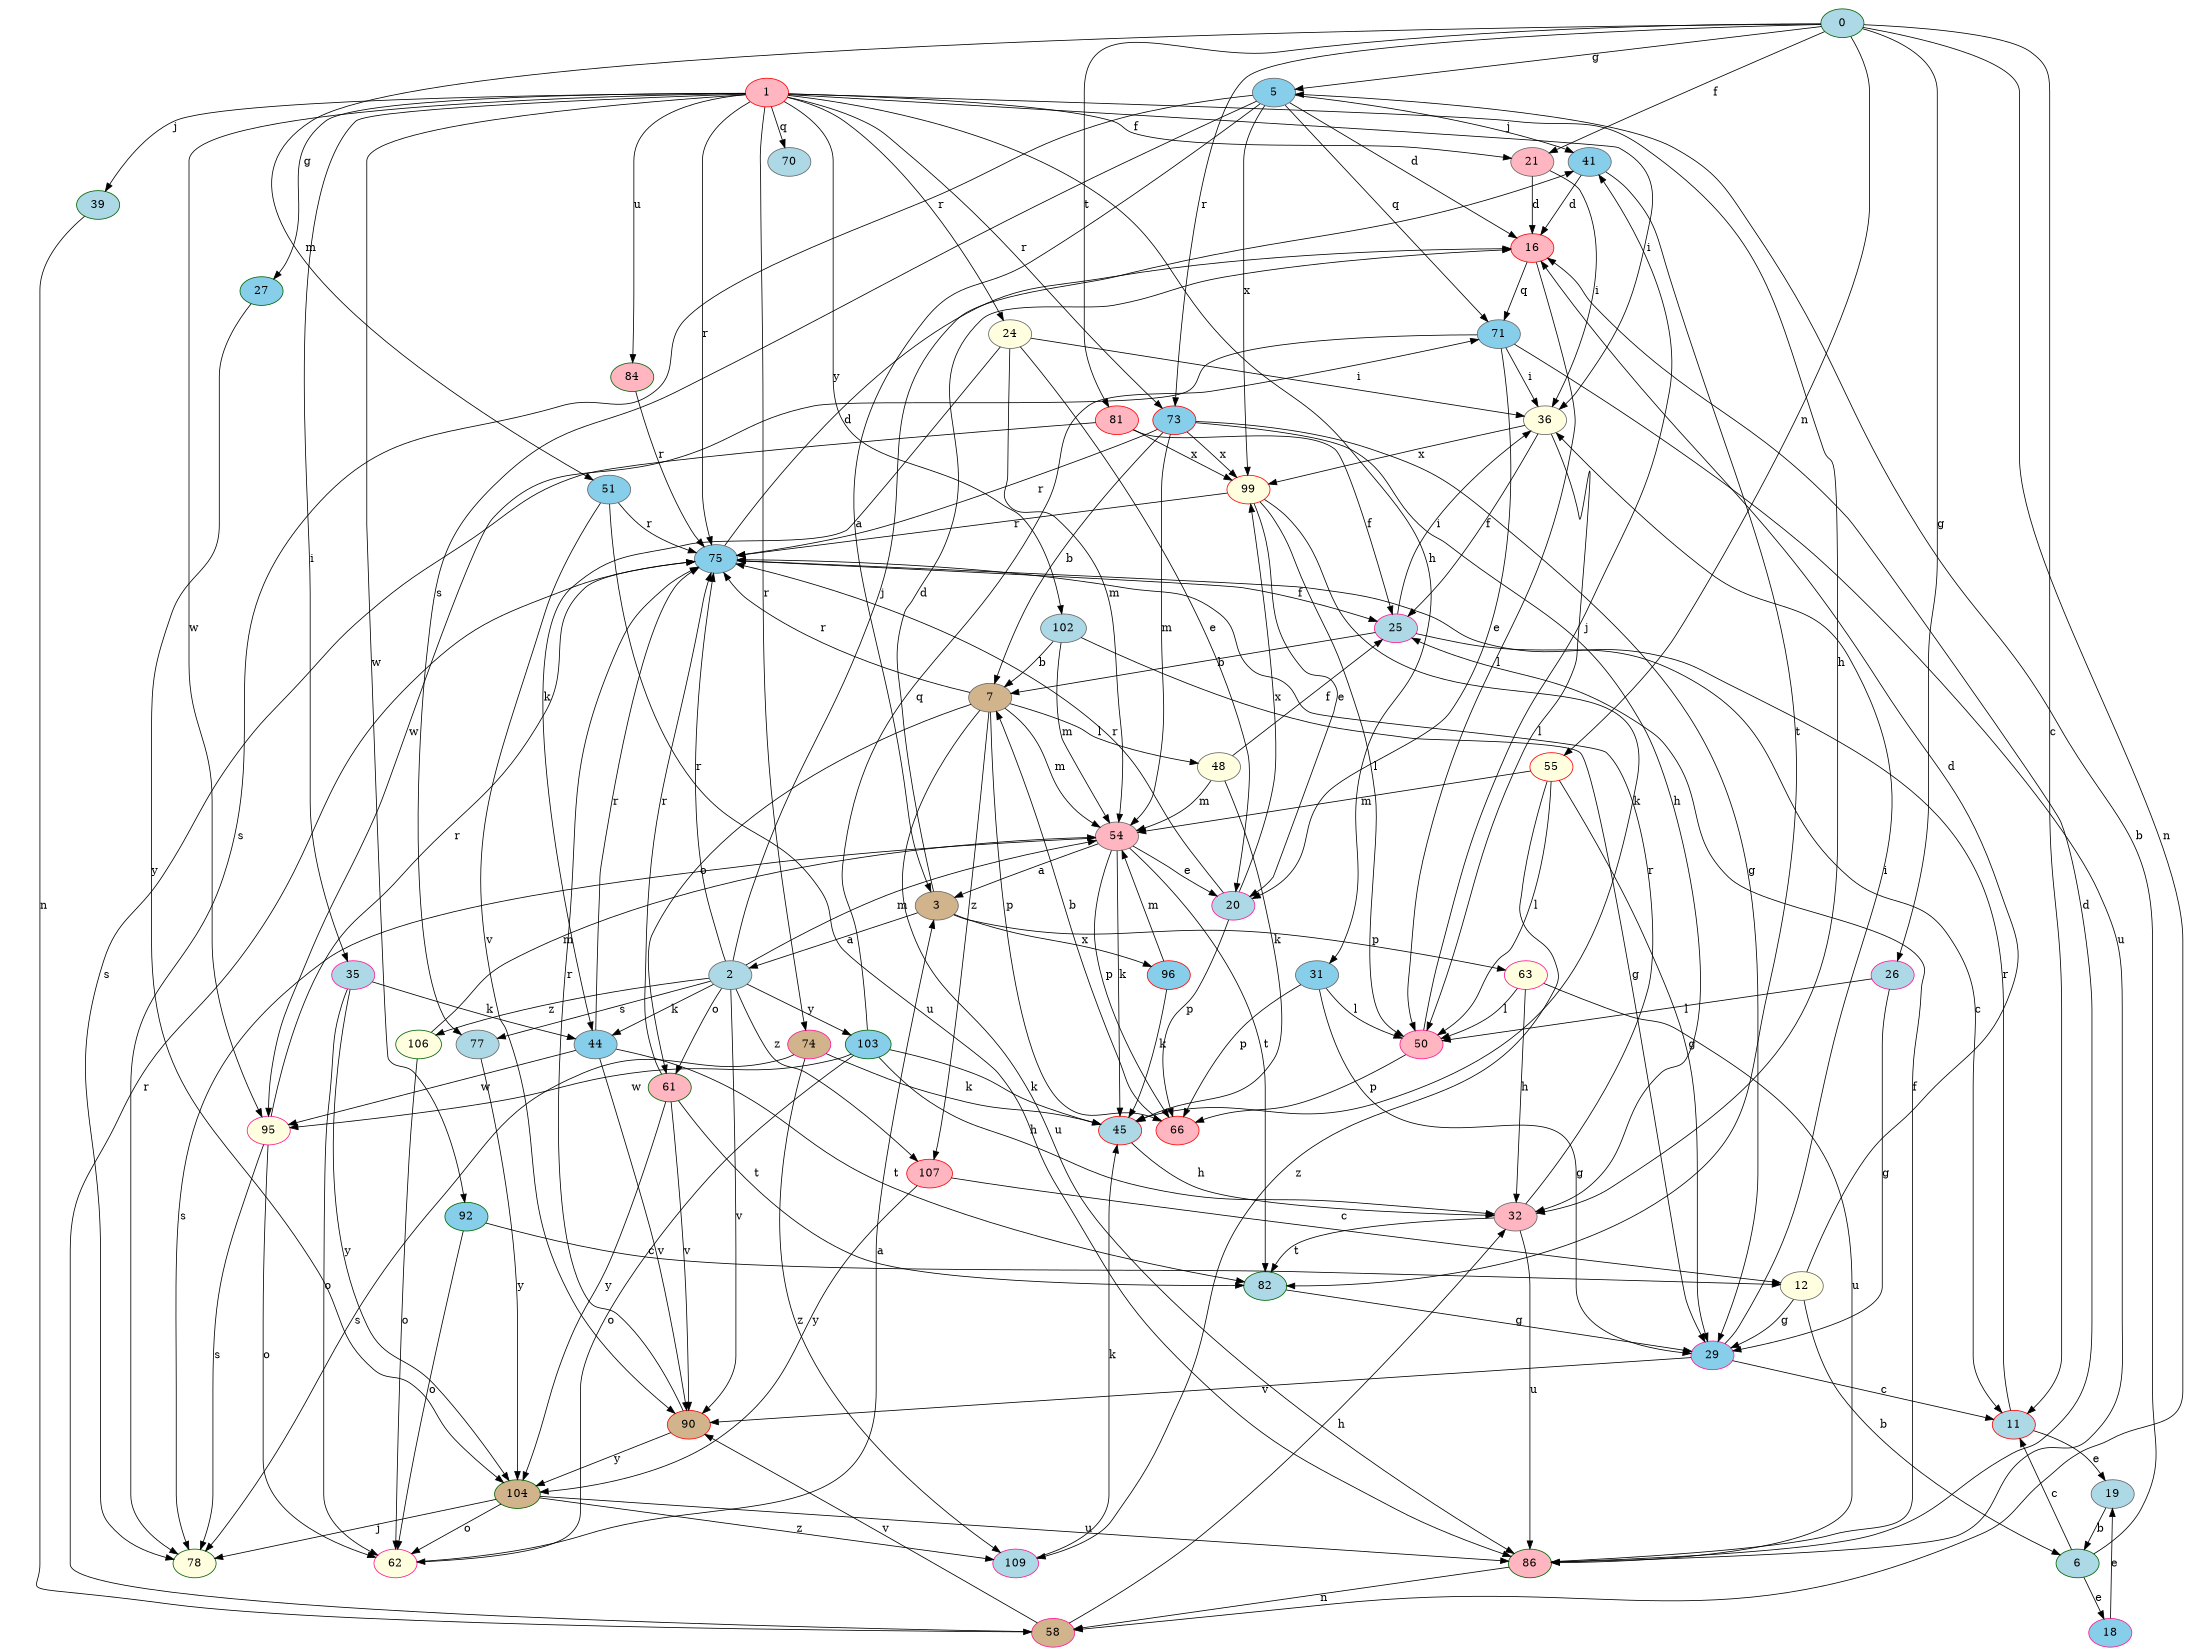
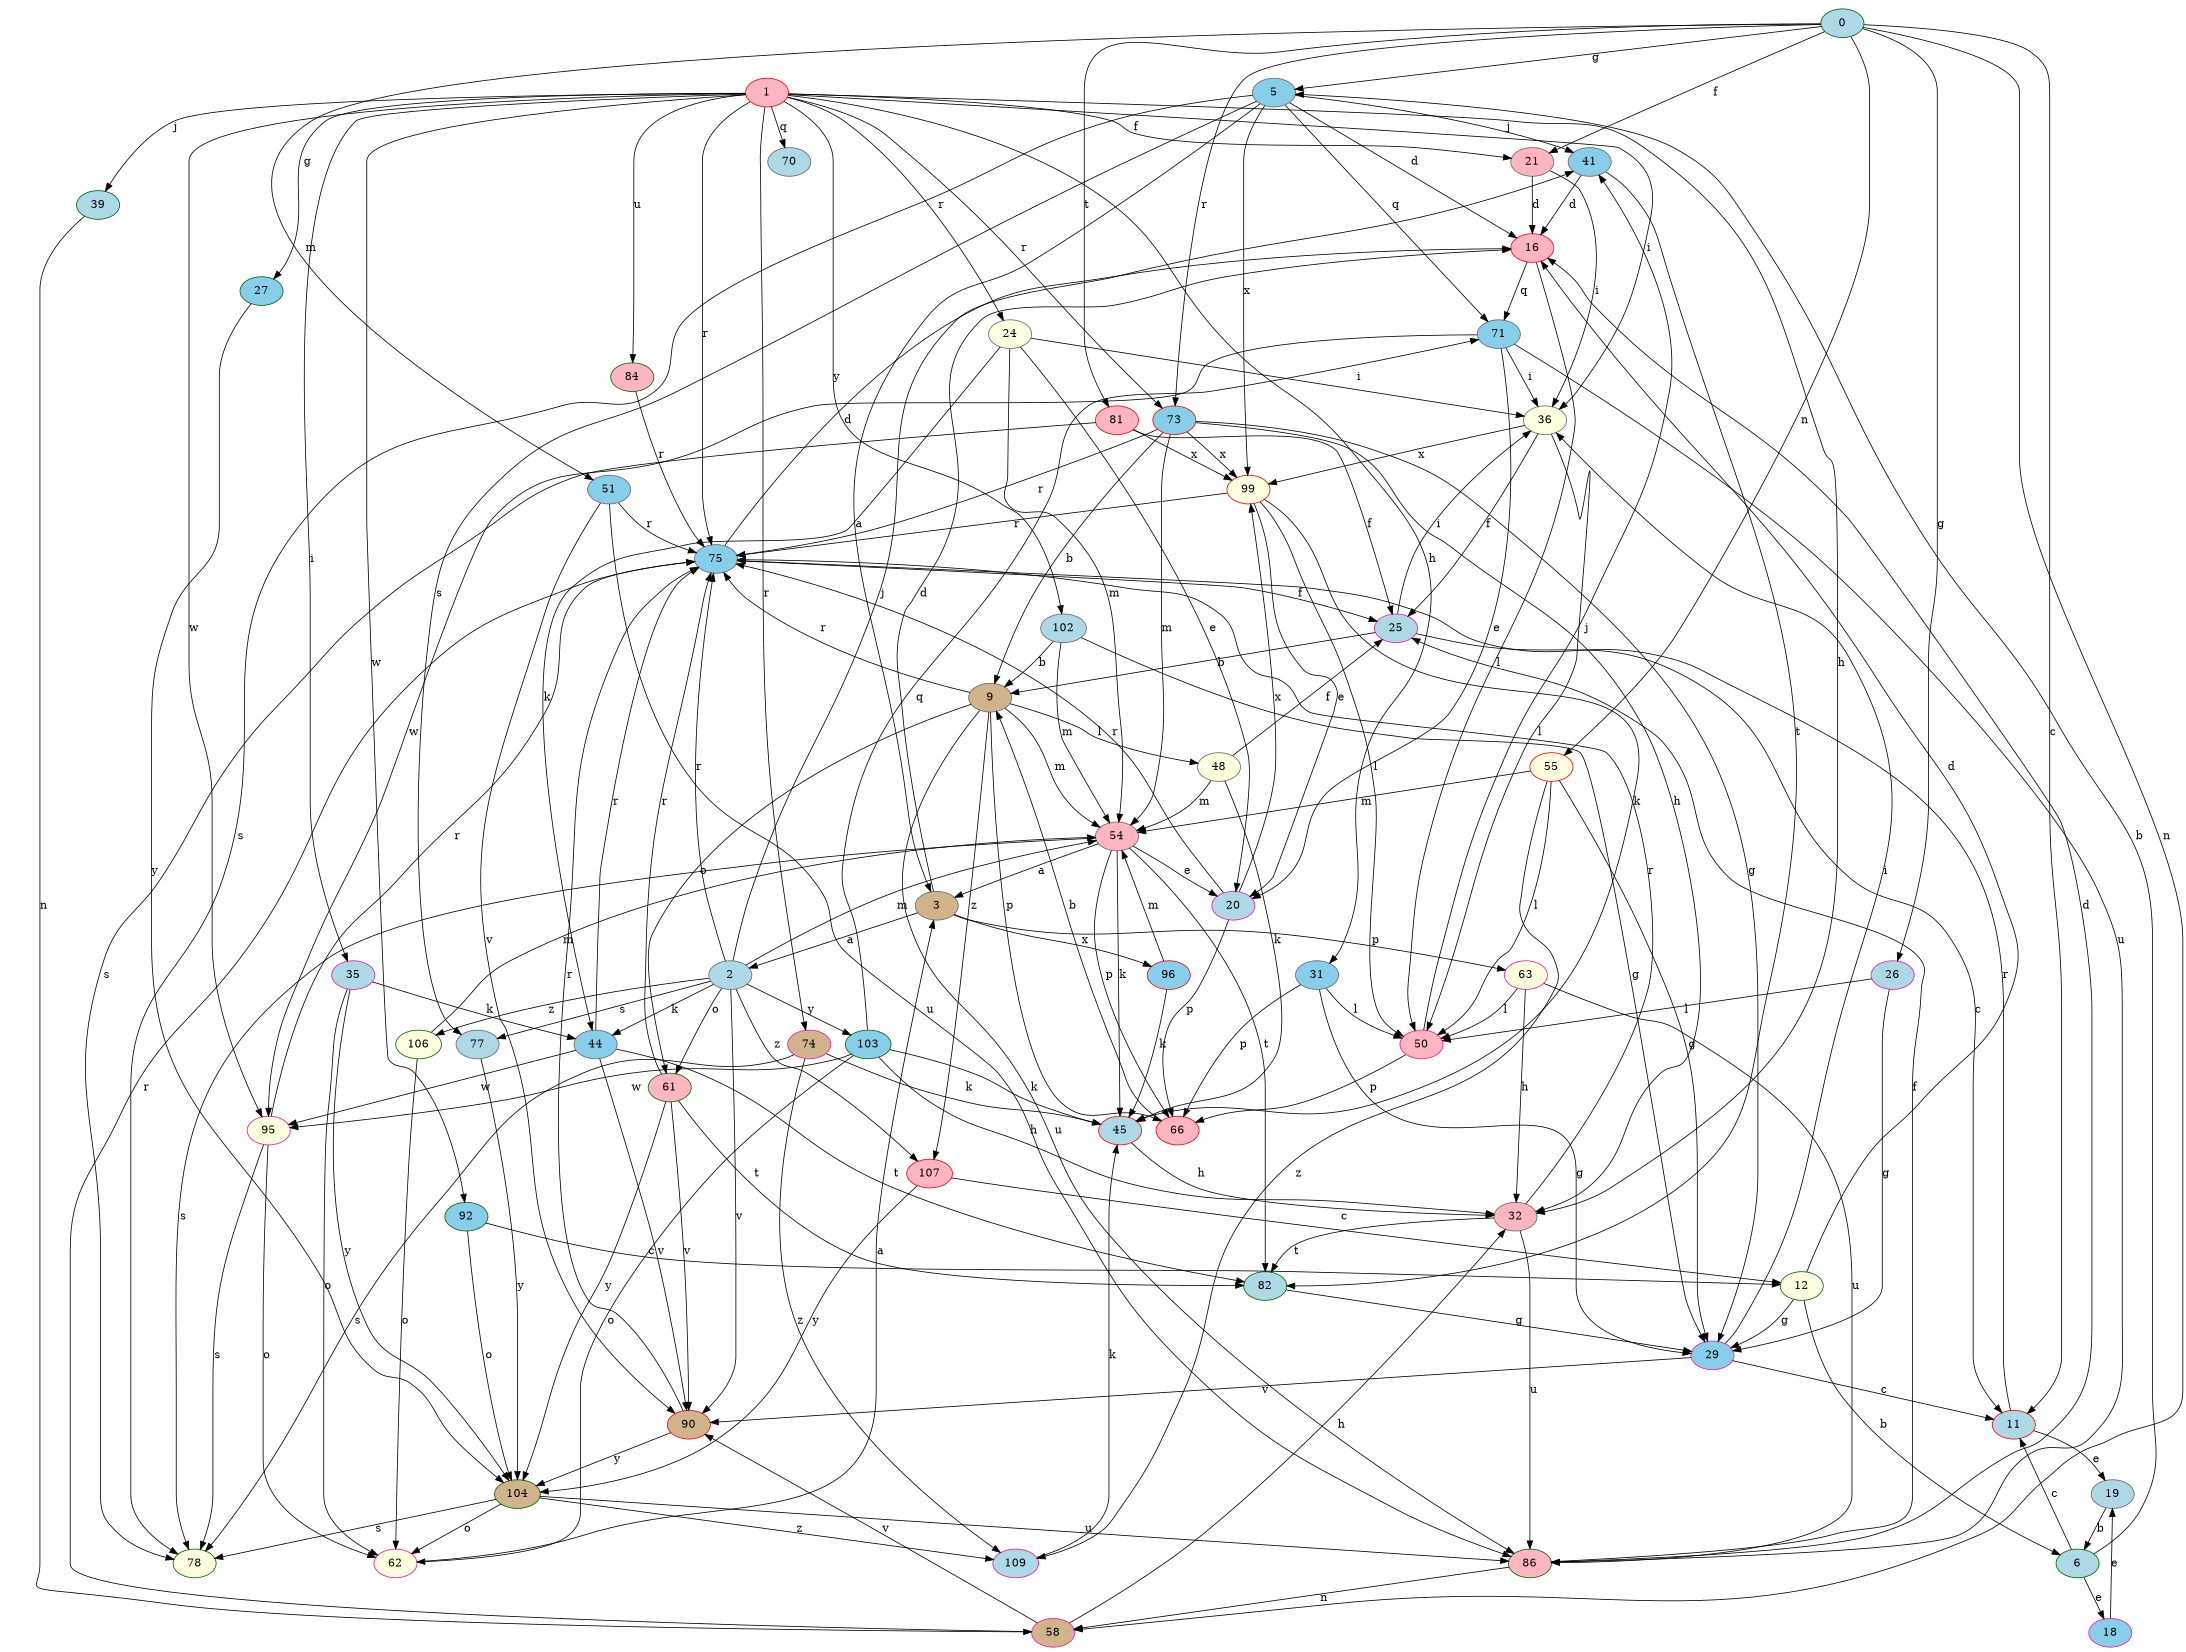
node "7": label "7" -> "9"
node "12": color gray40 -> darkgreen
edge "92" -> "62": now "92" -> "104"
edge "104" -> "78": label "j" -> "s"
